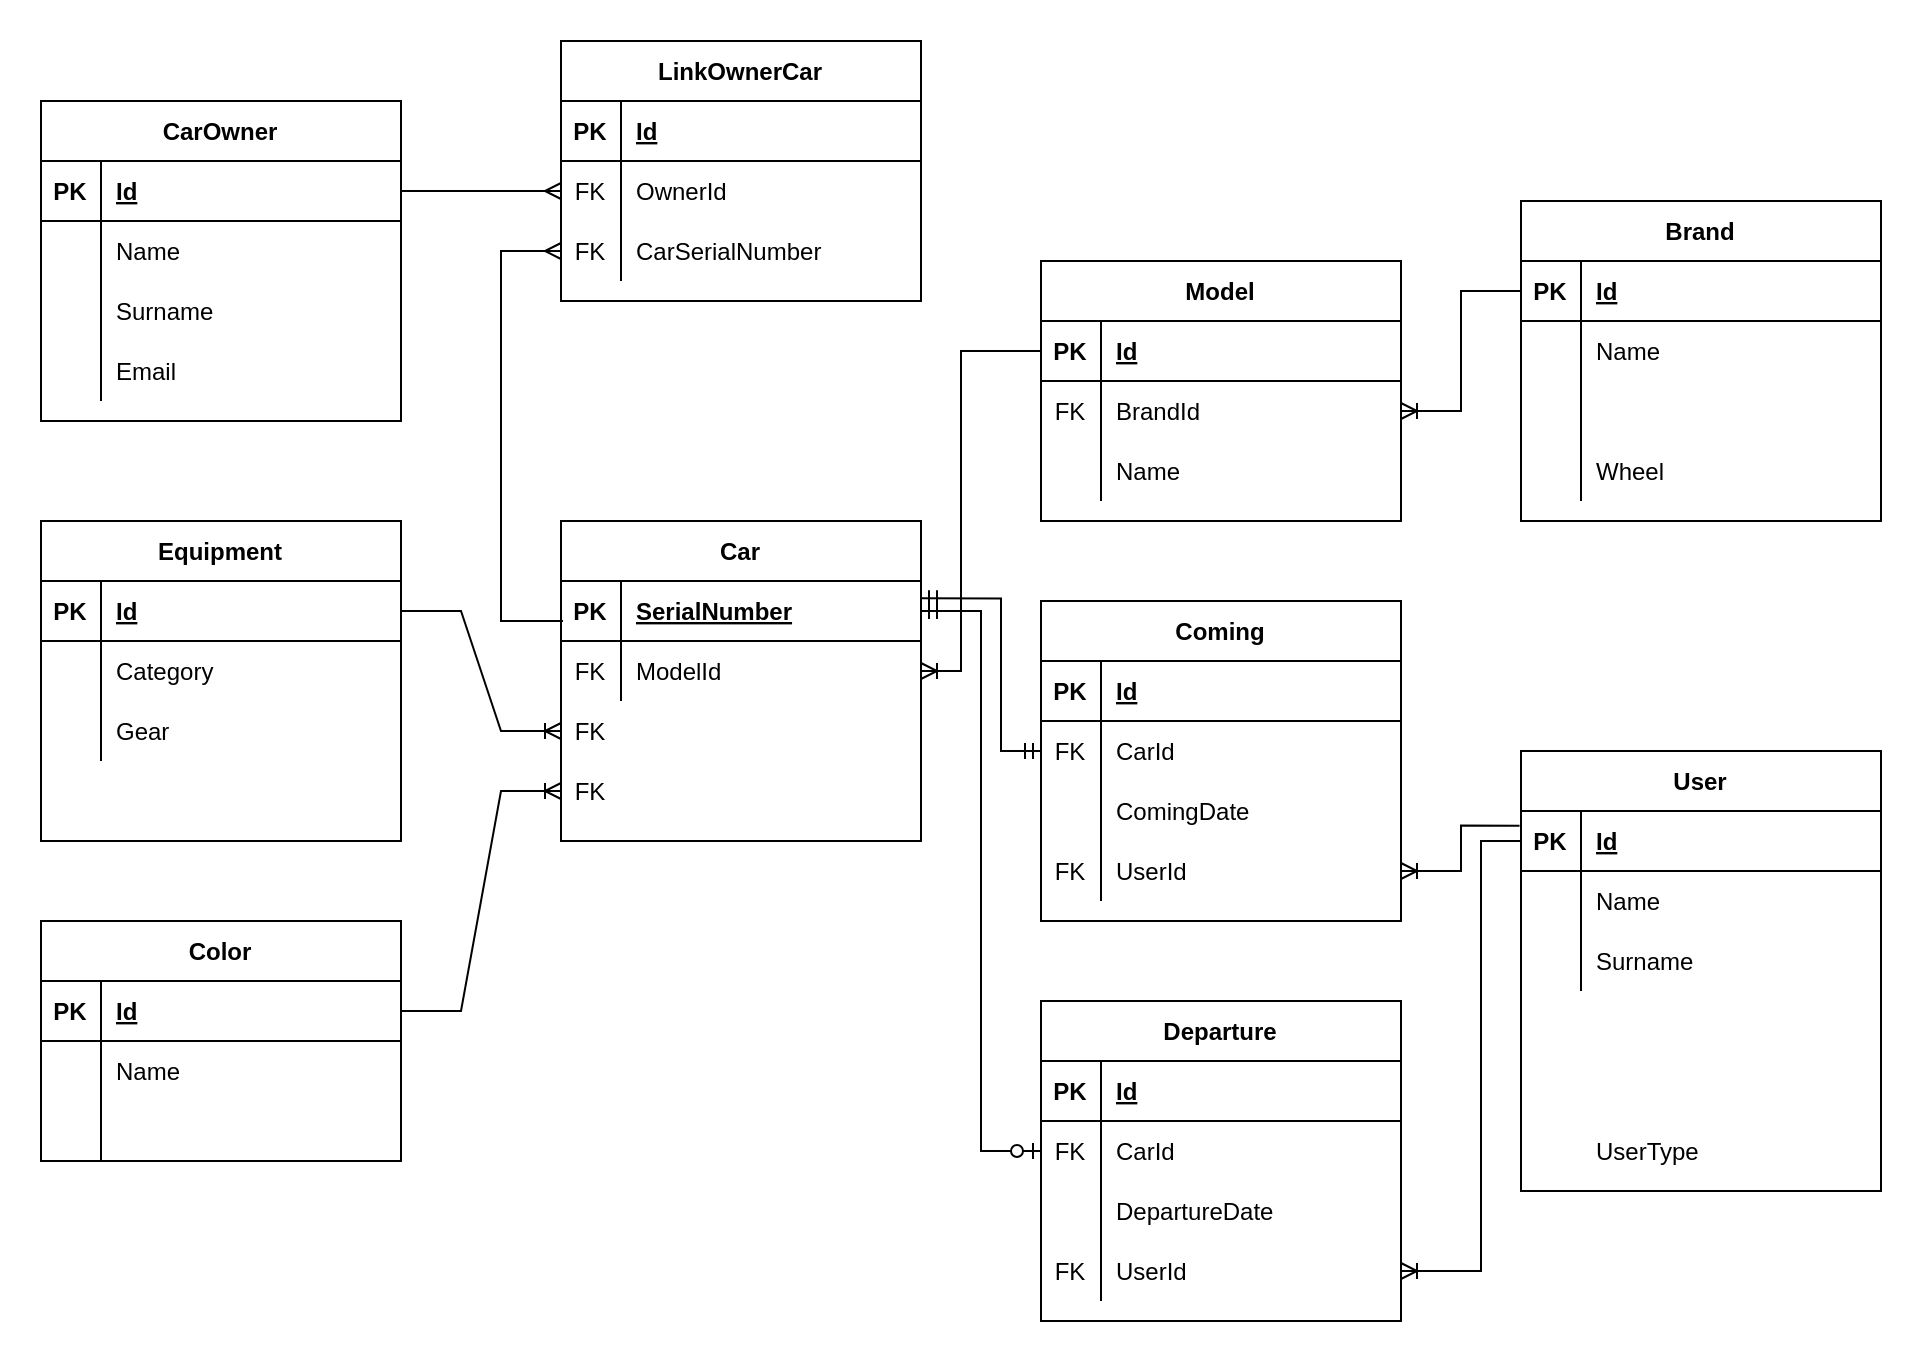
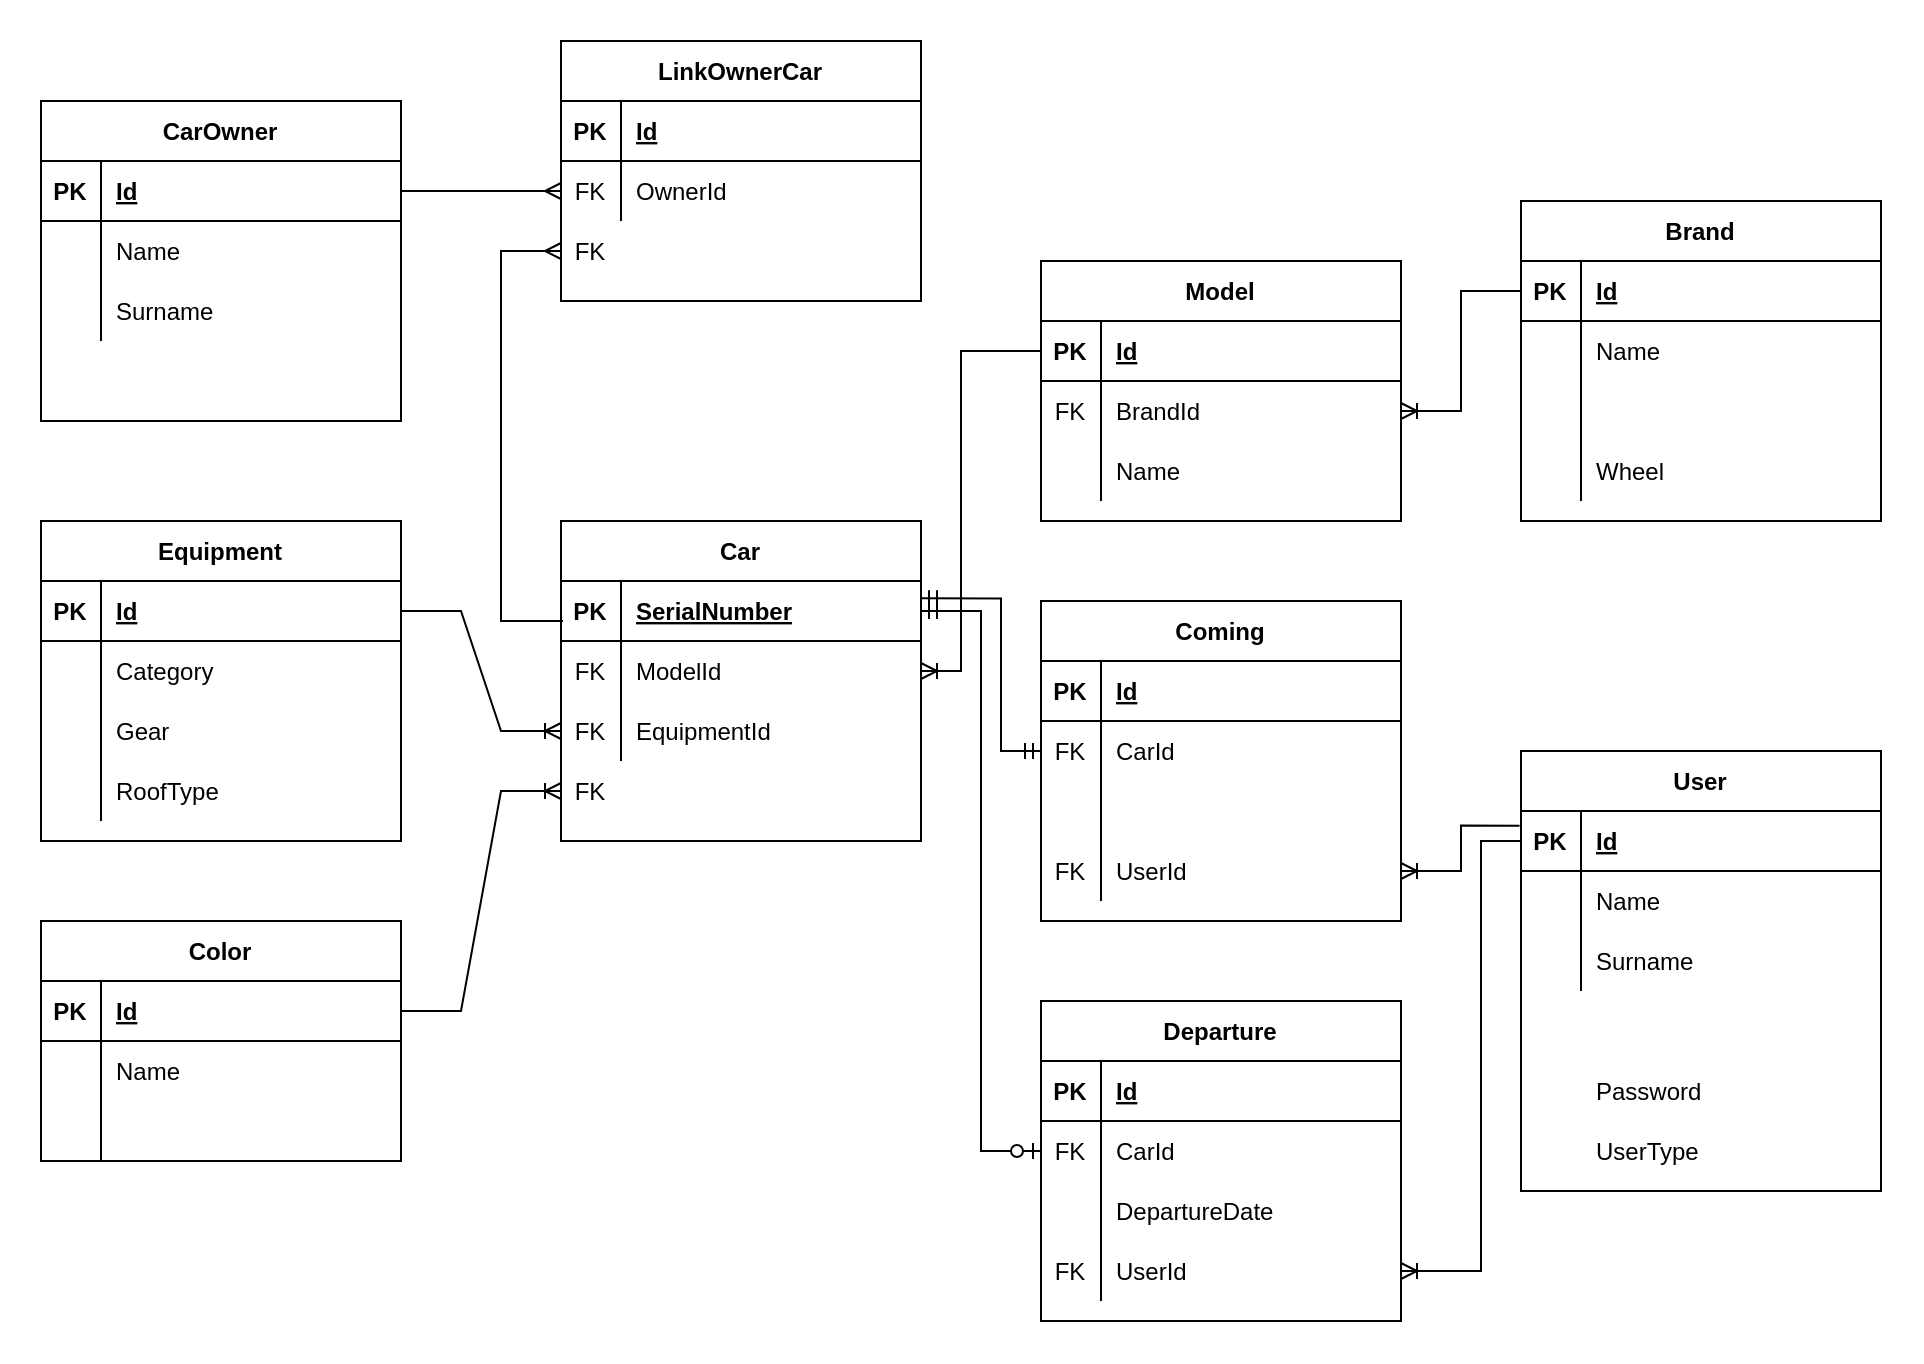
node "CarSerialNumber": removed
node "Email": removed
node "EquipmentId": added
node "RoofType": added
node "ComingDate": removed
node "Password": added
